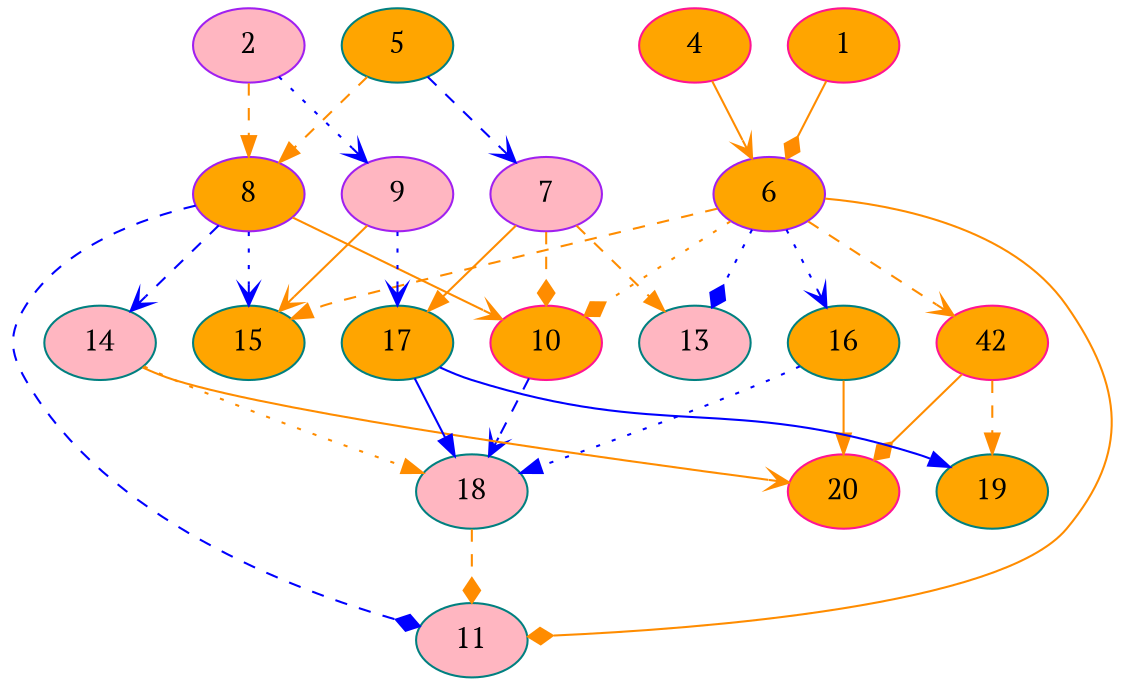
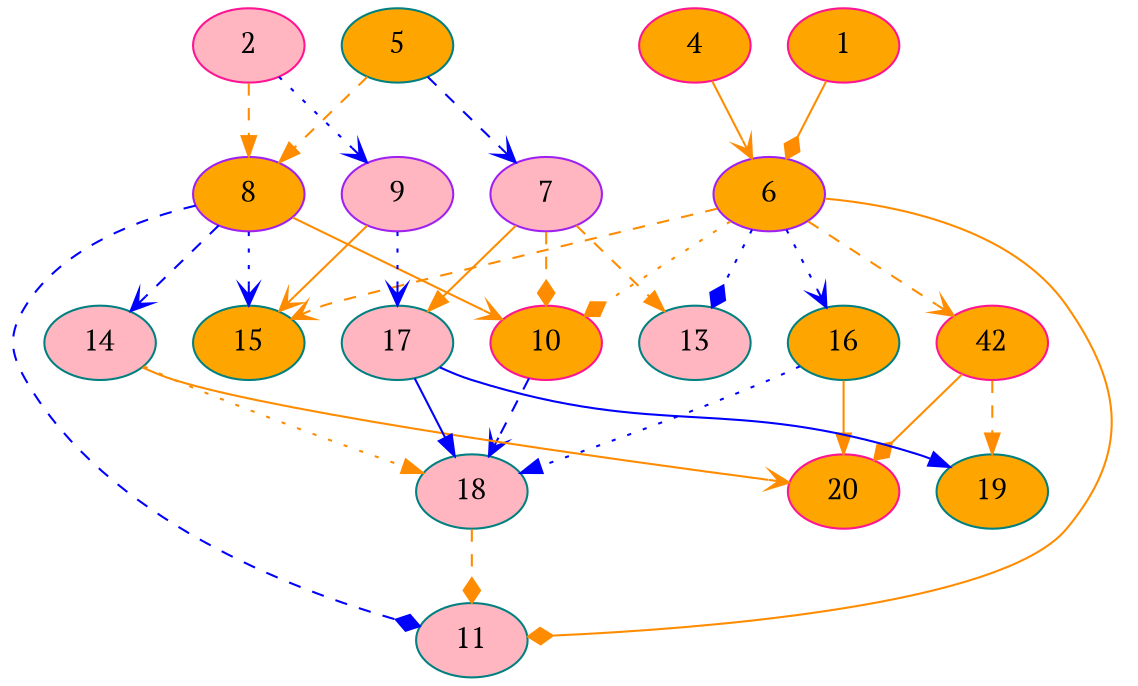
node "2": color purple -> deeppink
edge "6" -> "15": arrowhead normal -> vee
node "17": fillcolor orange -> lightpink
